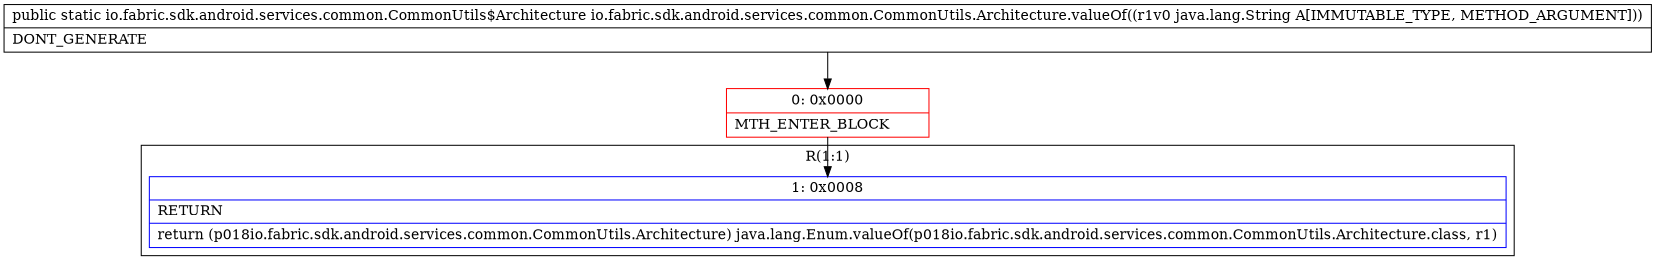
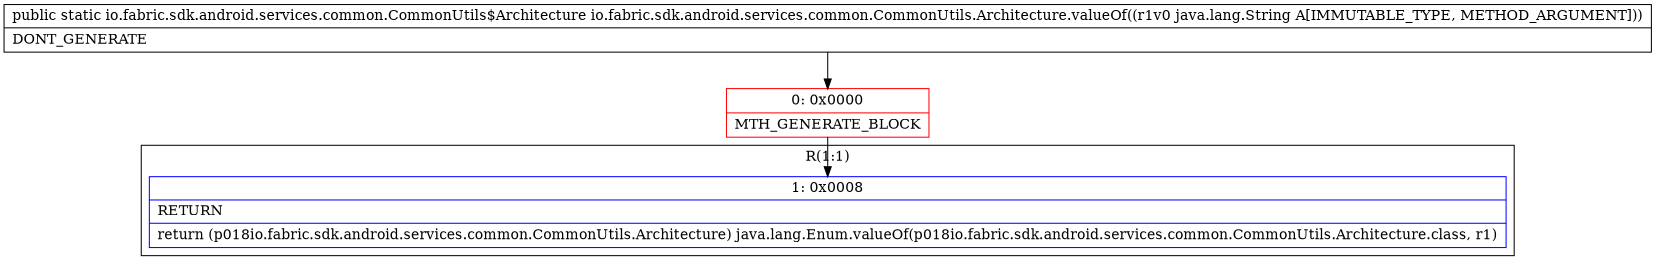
node "0: 0x0000": text "MTH_ENTER_BLOCK" -> "MTH_GENERATE_BLOCK"
